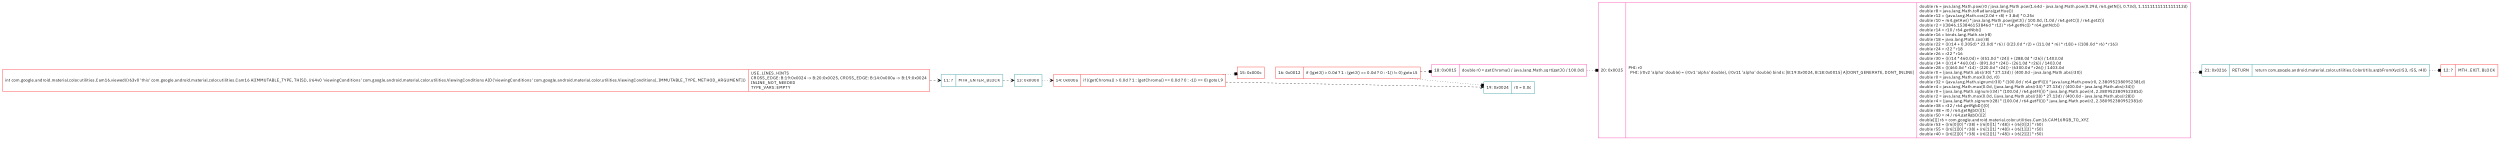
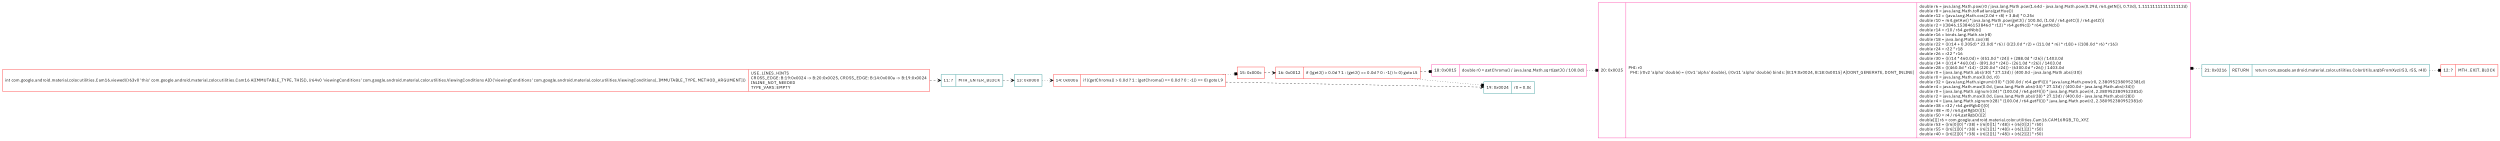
edge "20: 0x0025" -> "21: 0x0216": reversed
edge "15: 0x000c" -> "16: 0x0012": added
